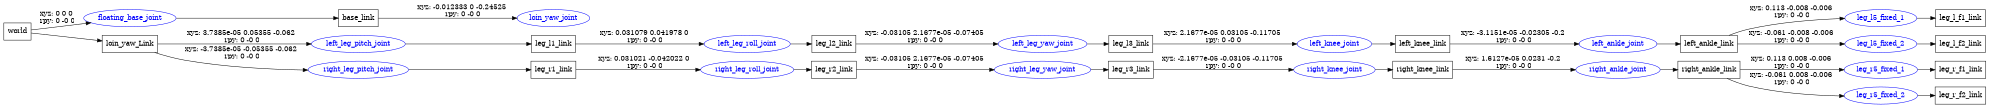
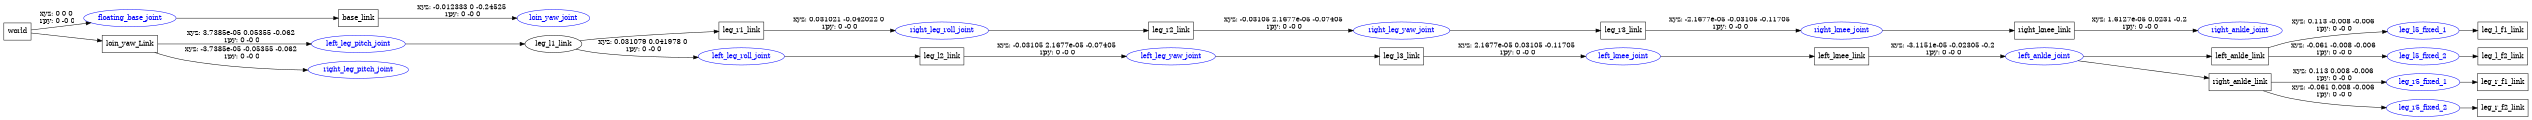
node "leg_l1_link": shape box -> ellipse
edge "right_leg_pitch_joint" -> "leg_r1_link": now "leg_l1_link" -> "leg_r1_link"
edge "right_ankle_joint" -> "right_ankle_link": now "left_ankle_joint" -> "right_ankle_link"
